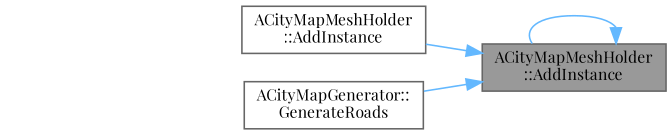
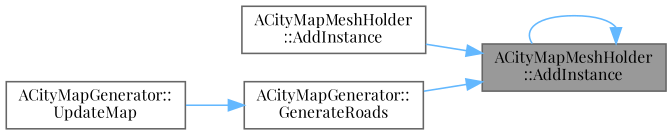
node "ACityMapGenerator:: UpdateMap": added
